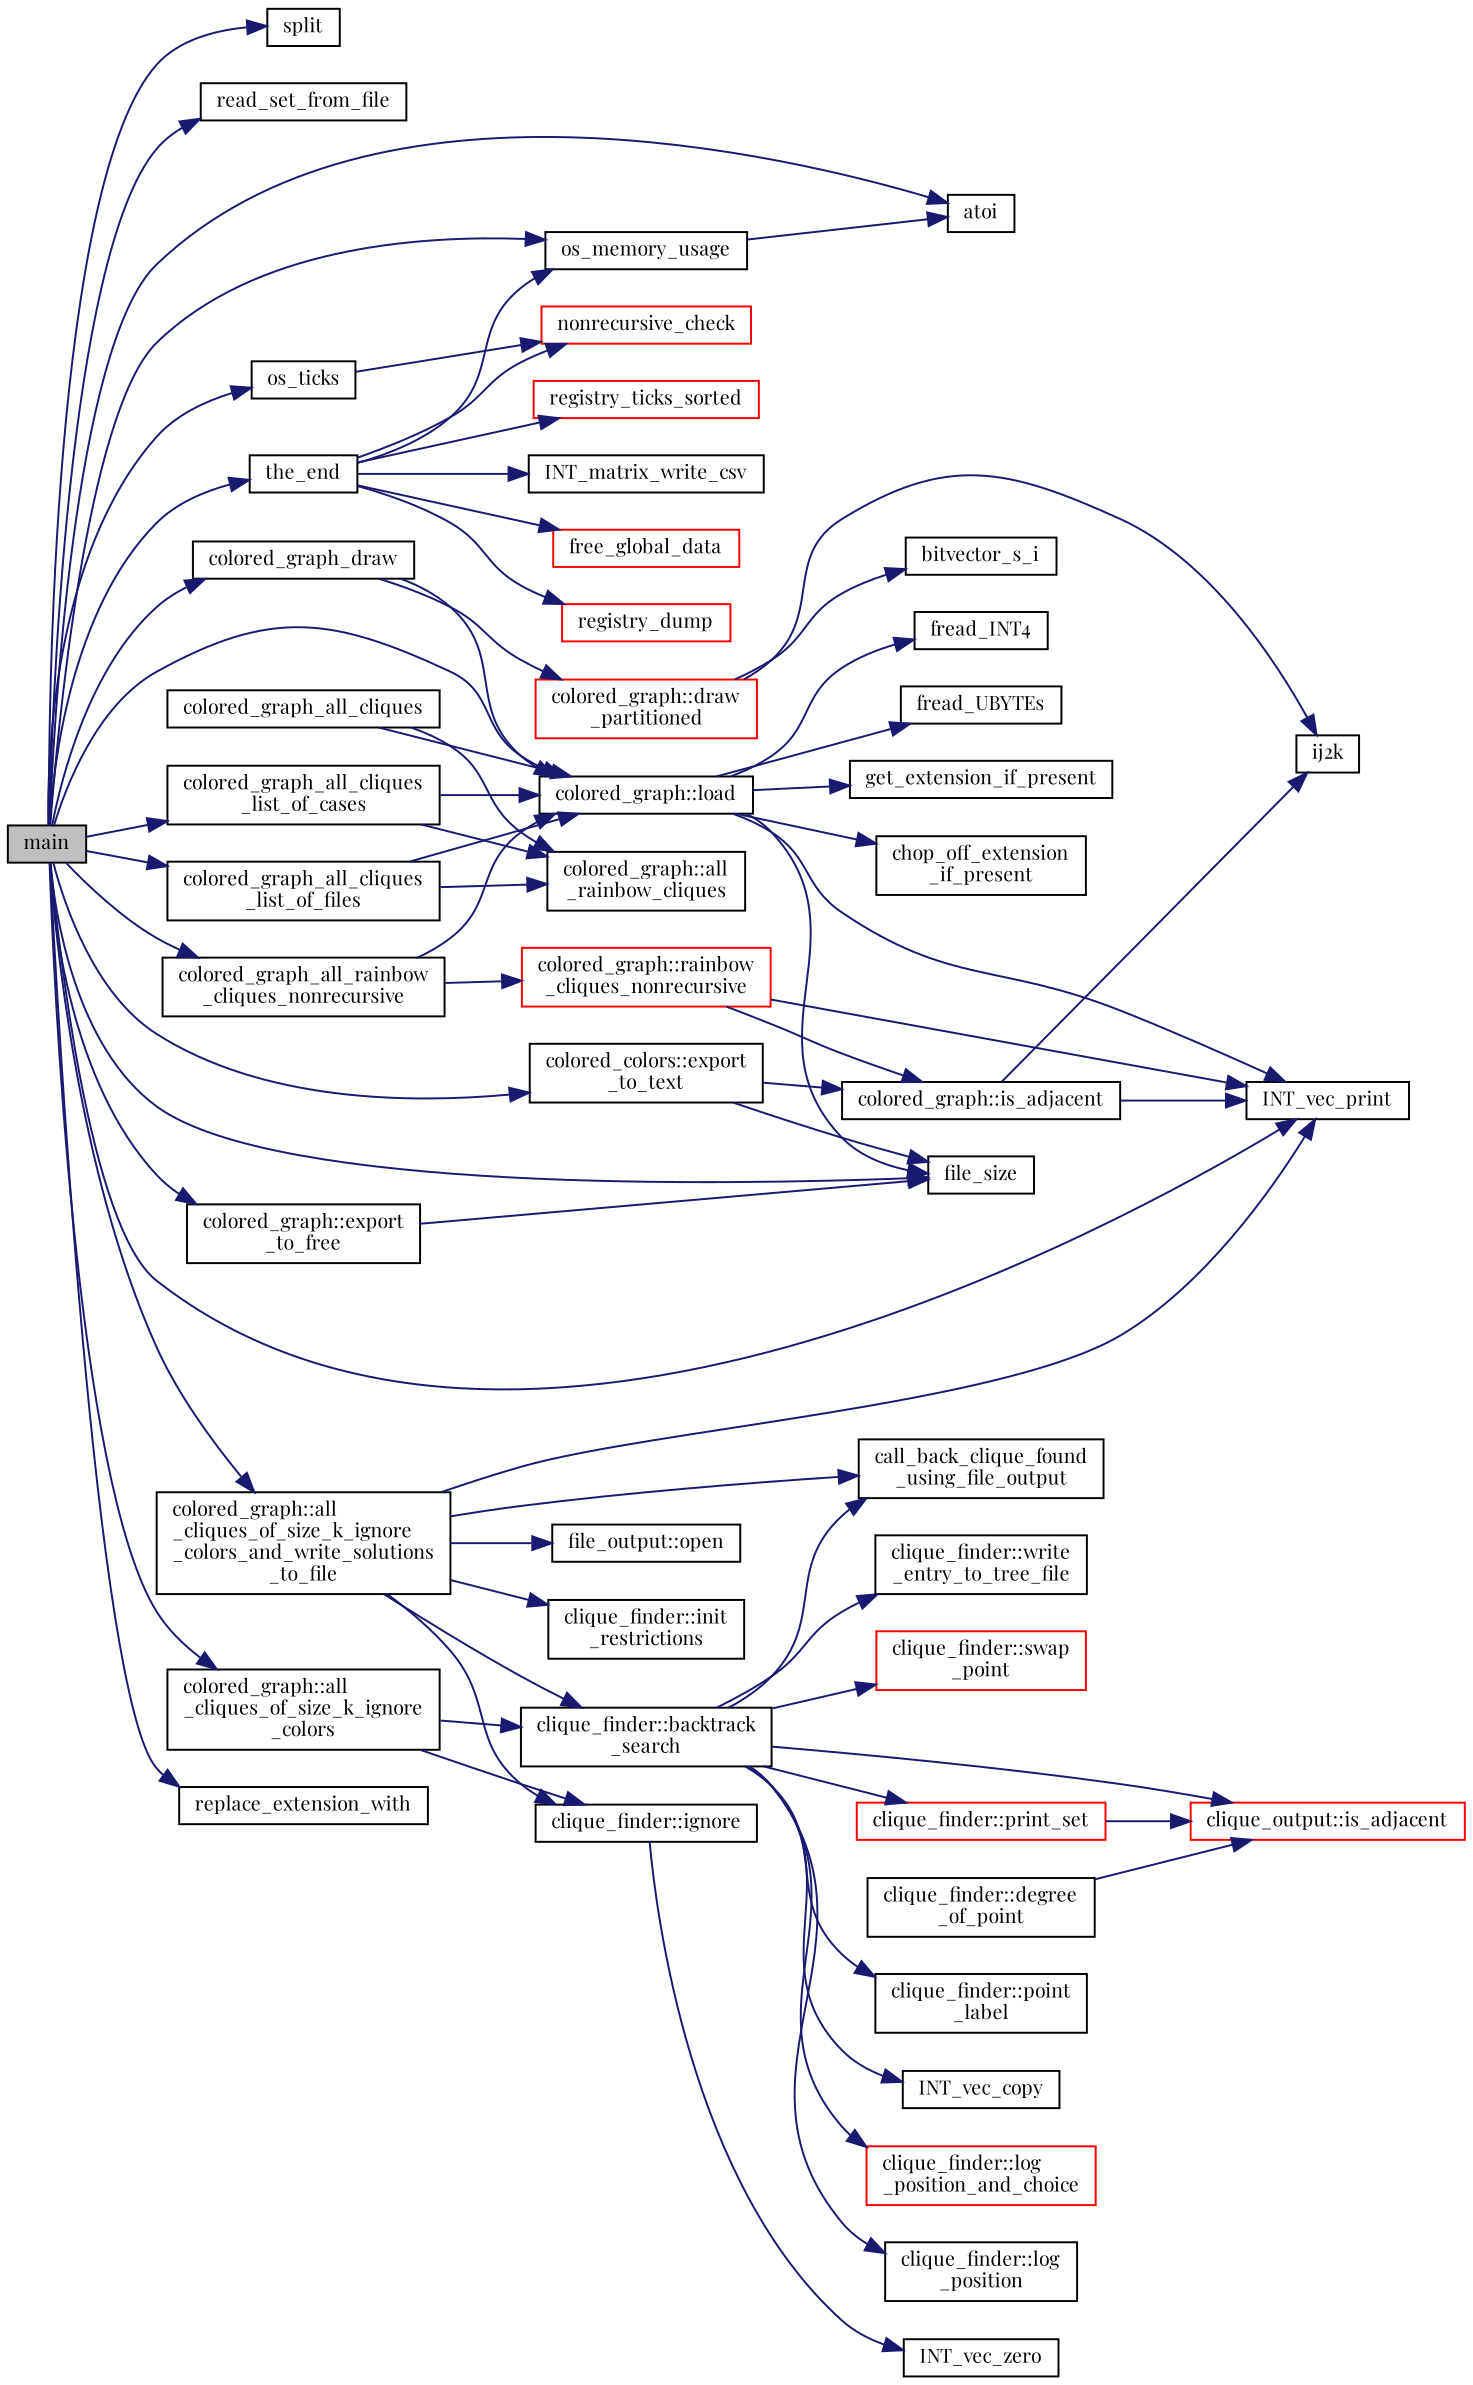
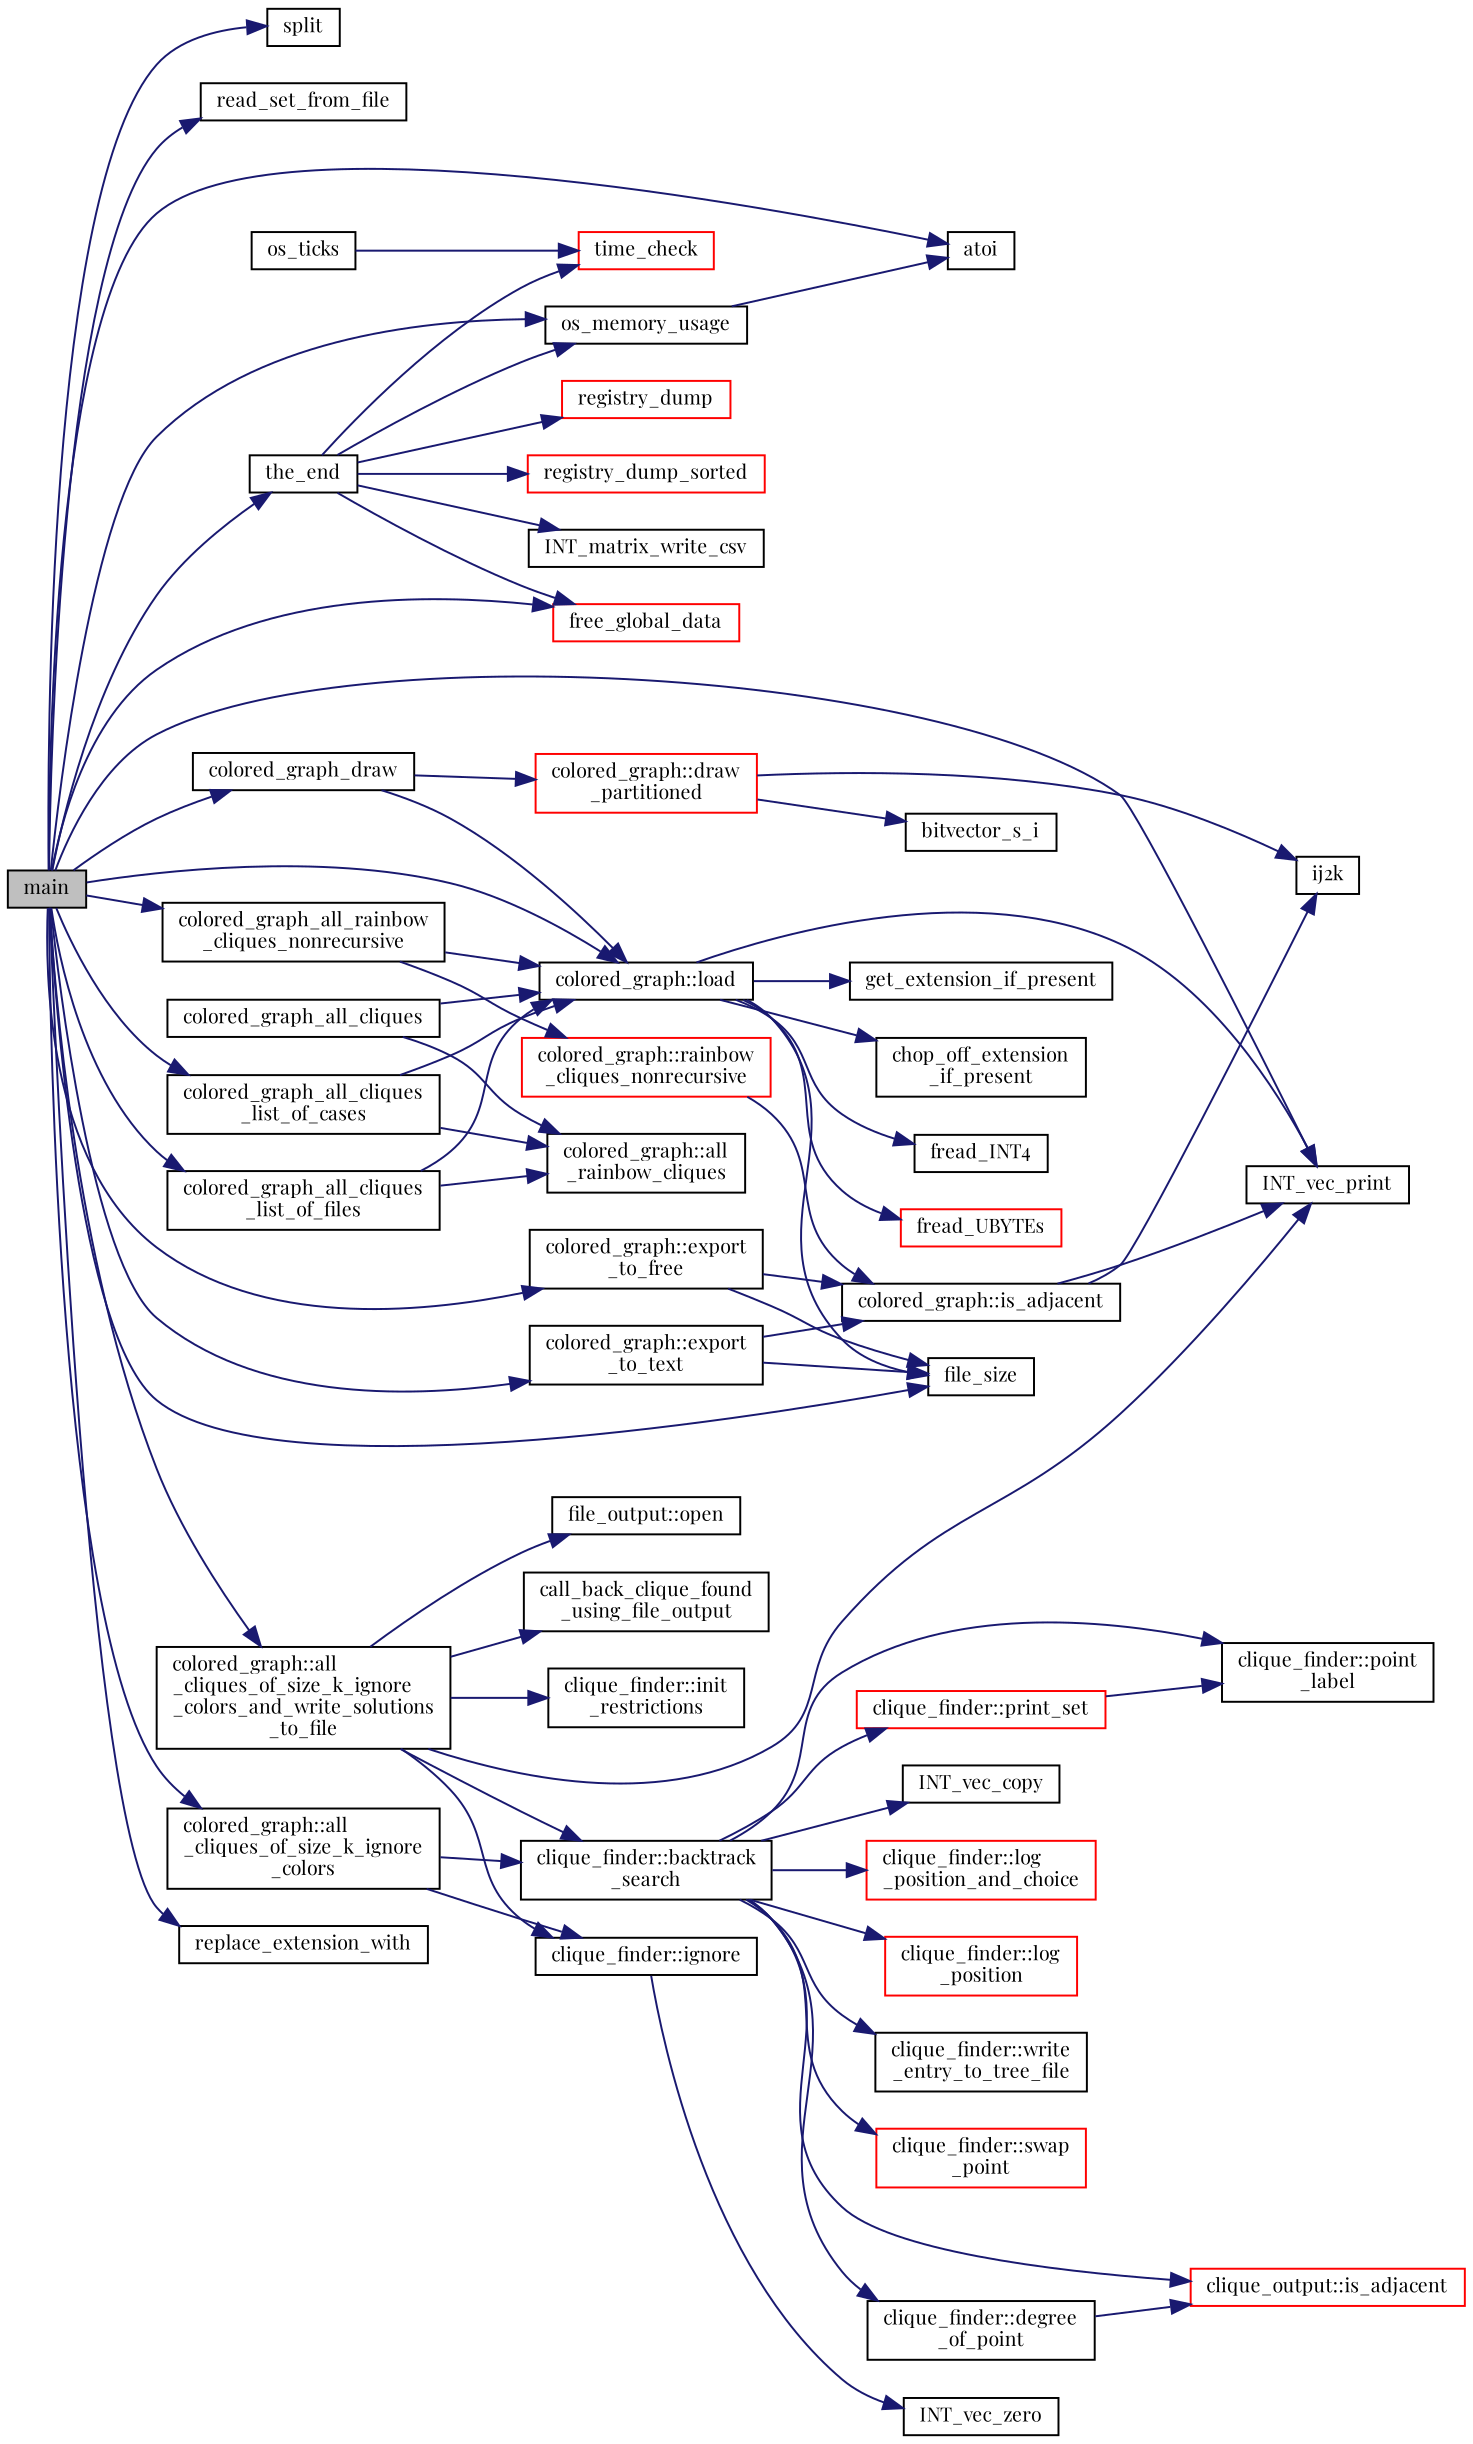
node "nonrecursive_check": label "nonrecursive_check" -> "time_check"
node "registry_ticks_sorted": label "registry_ticks_sorted" -> "registry_dump_sorted"
edge "main" -> "os_ticks": now "main" -> "free_global_data"
node "fread_UBYTEs": color black -> red
edge "colored_graph::rainbow _cliques_nonrecursive" -> "INT_vec_print": removed
node "colored_colors::export _to_text": label "colored_colors::export _to_text" -> "colored_graph::export _to_text"
edge "colored_graph::export _to_free" -> "colored_graph::is_adjacent": added
edge "clique_finder::backtrack _search" -> "call_back_clique_found _using_file_output": now "clique_finder::backtrack _search" -> "clique_finder::degree _of_point"
edge "clique_finder::print_set" -> "clique_output::is_adjacent": now "clique_finder::print_set" -> "clique_finder::point _label"
node "clique_finder::log _position": color black -> red
